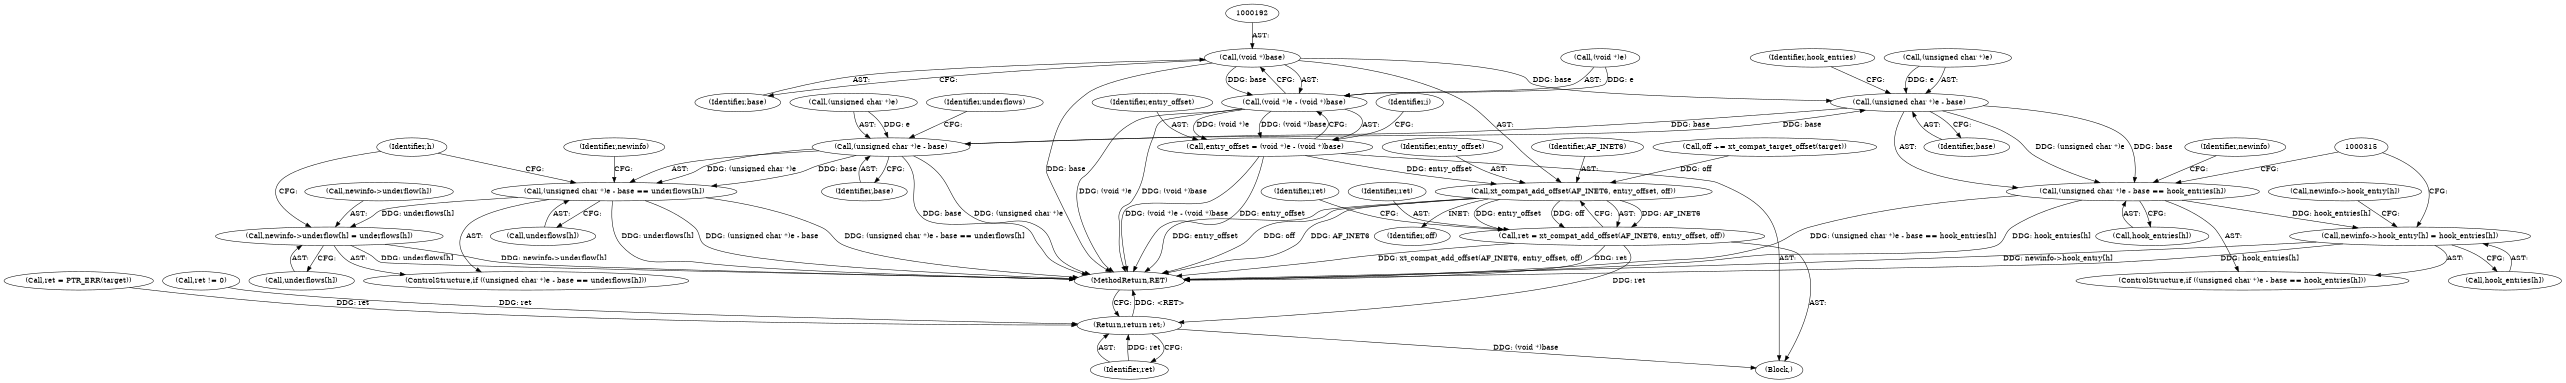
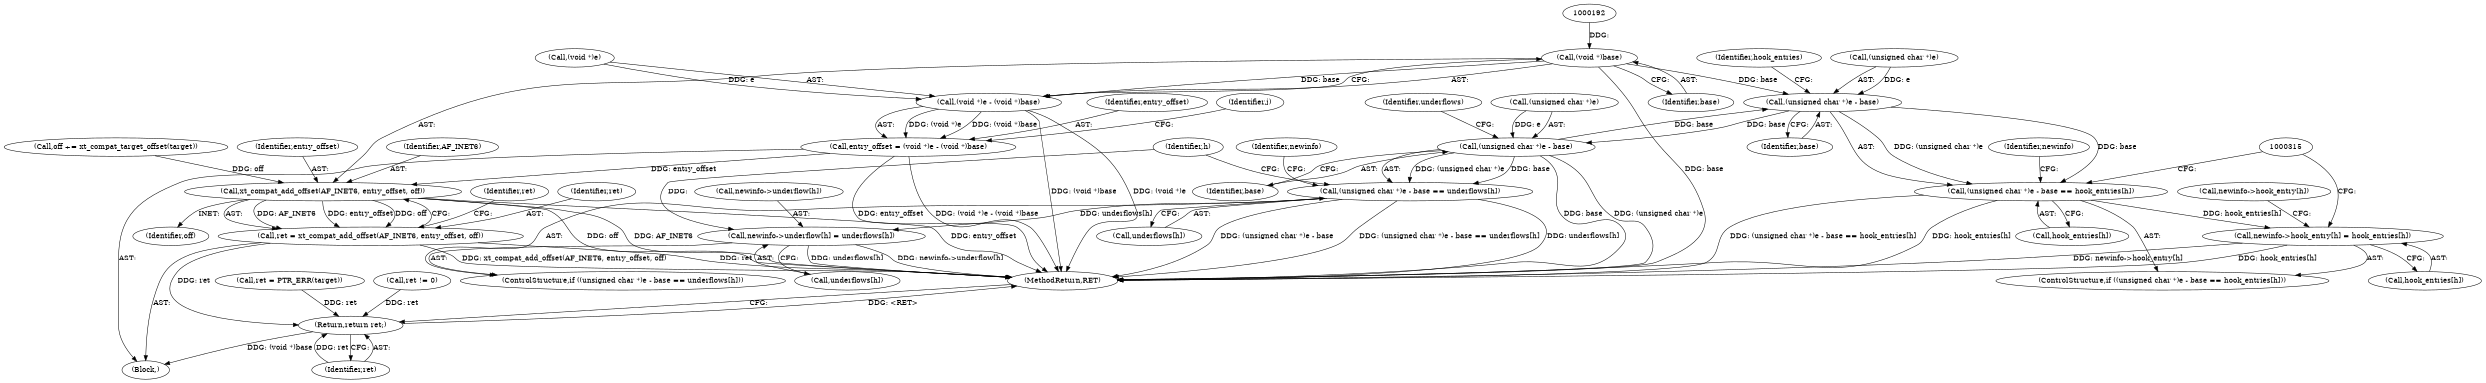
edge "1000192" -> "(Call,(void *)base)": label "AST: " -> "DDG: "
edge "(Call,entry_offset = (void *)e - (void *)base)" -> "(Call,(void *)e - (void *)base)": removed, label "CFG:"
edge "(Identifier,h)" -> "(Call,newinfo->underflow[h] = underflows[h])": label "CFG: " -> "DDG: "
